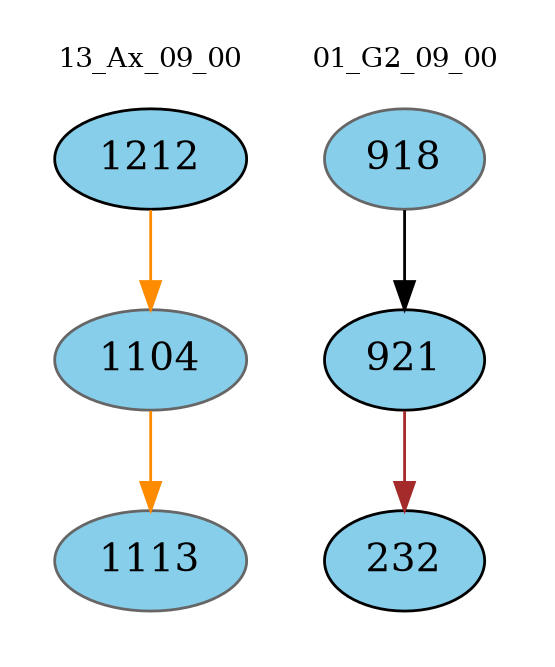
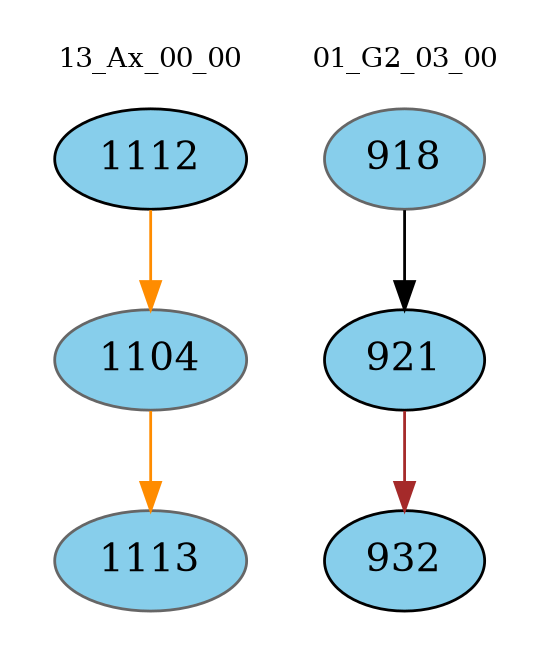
cluster "13_Ax_09_00": label "13_Ax_09_00" -> "13_Ax_00_00"
cluster "01_G2_09_00": label "01_G2_09_00" -> "01_G2_03_00"
node "1212": label "1212" -> "1112"
node "232": label "232" -> "932"
